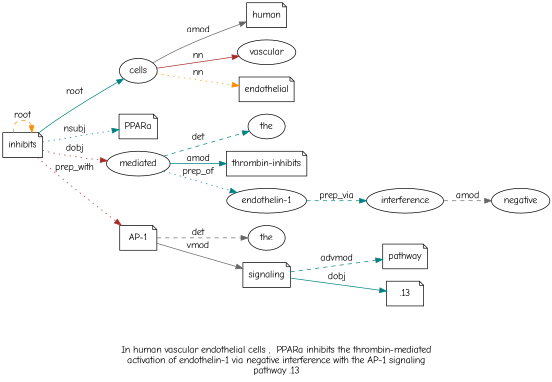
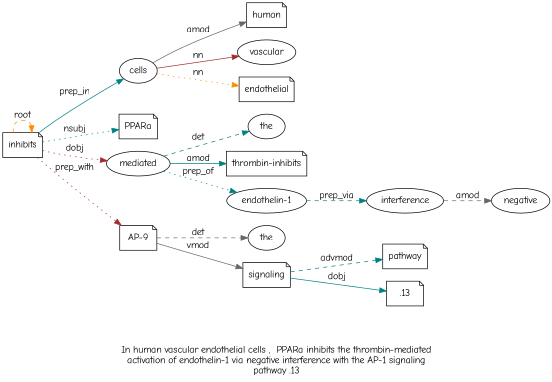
edge "inhibits" -> "cells": label "root" -> "prep_in"
node "AP-1": label "AP-1" -> "AP-9"
